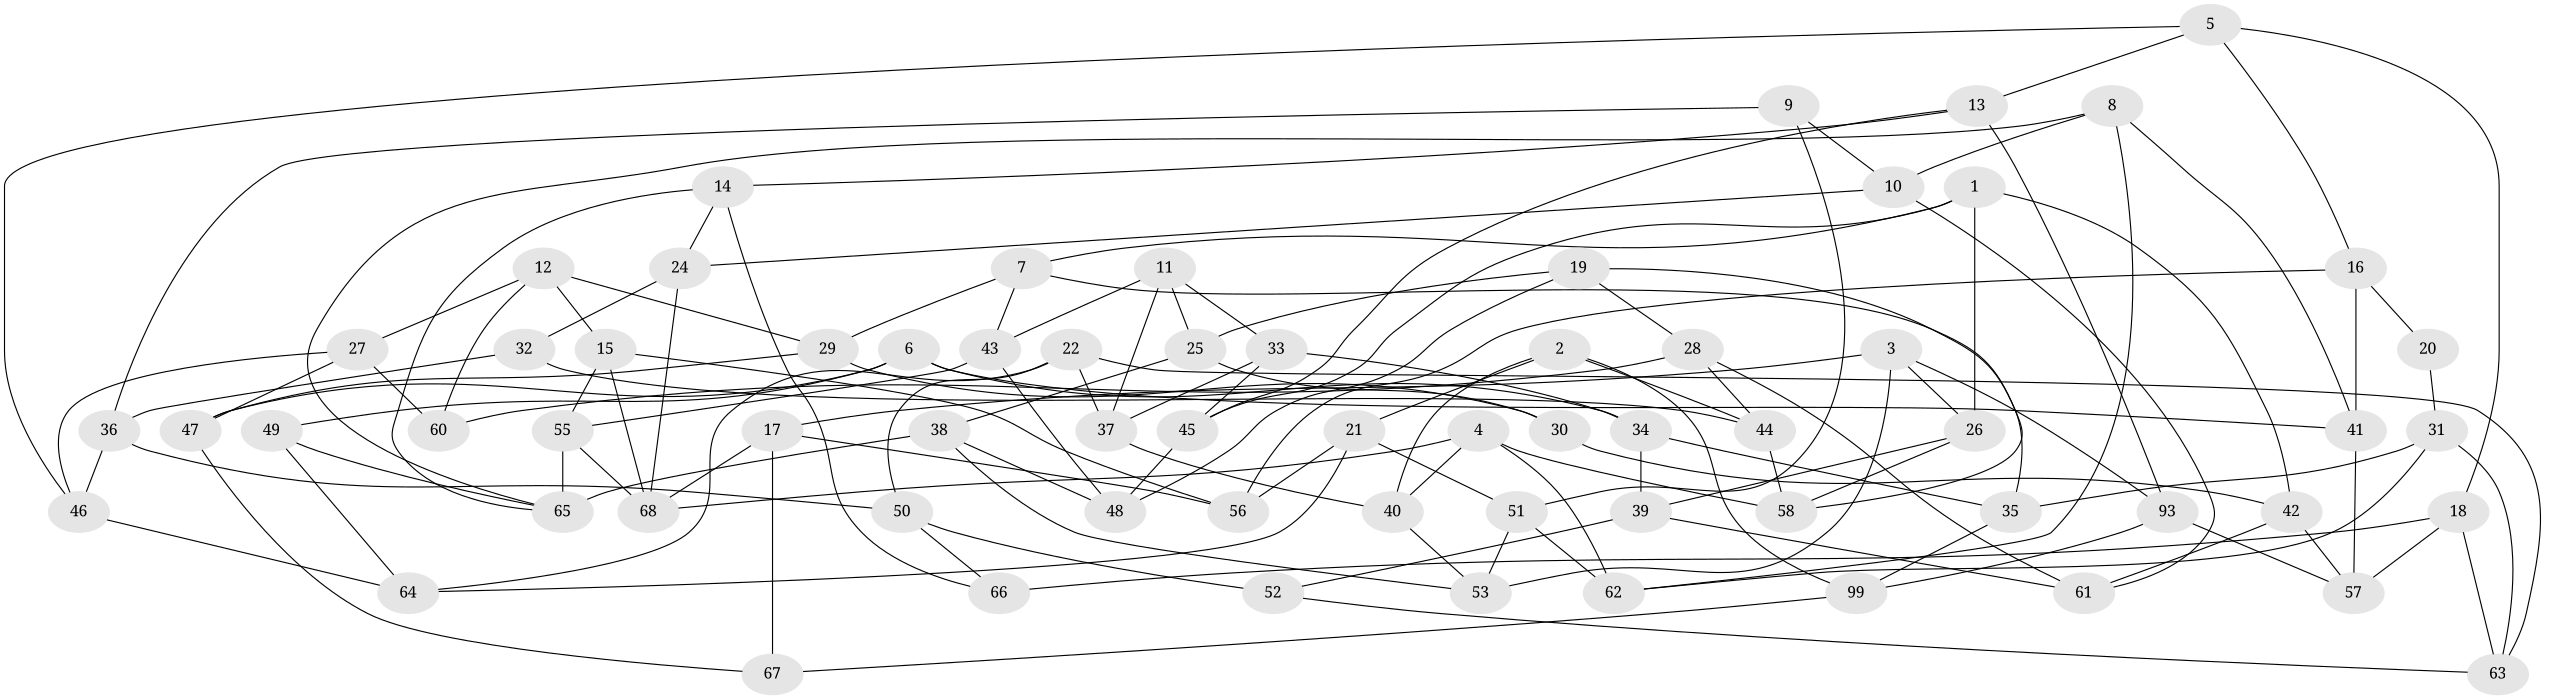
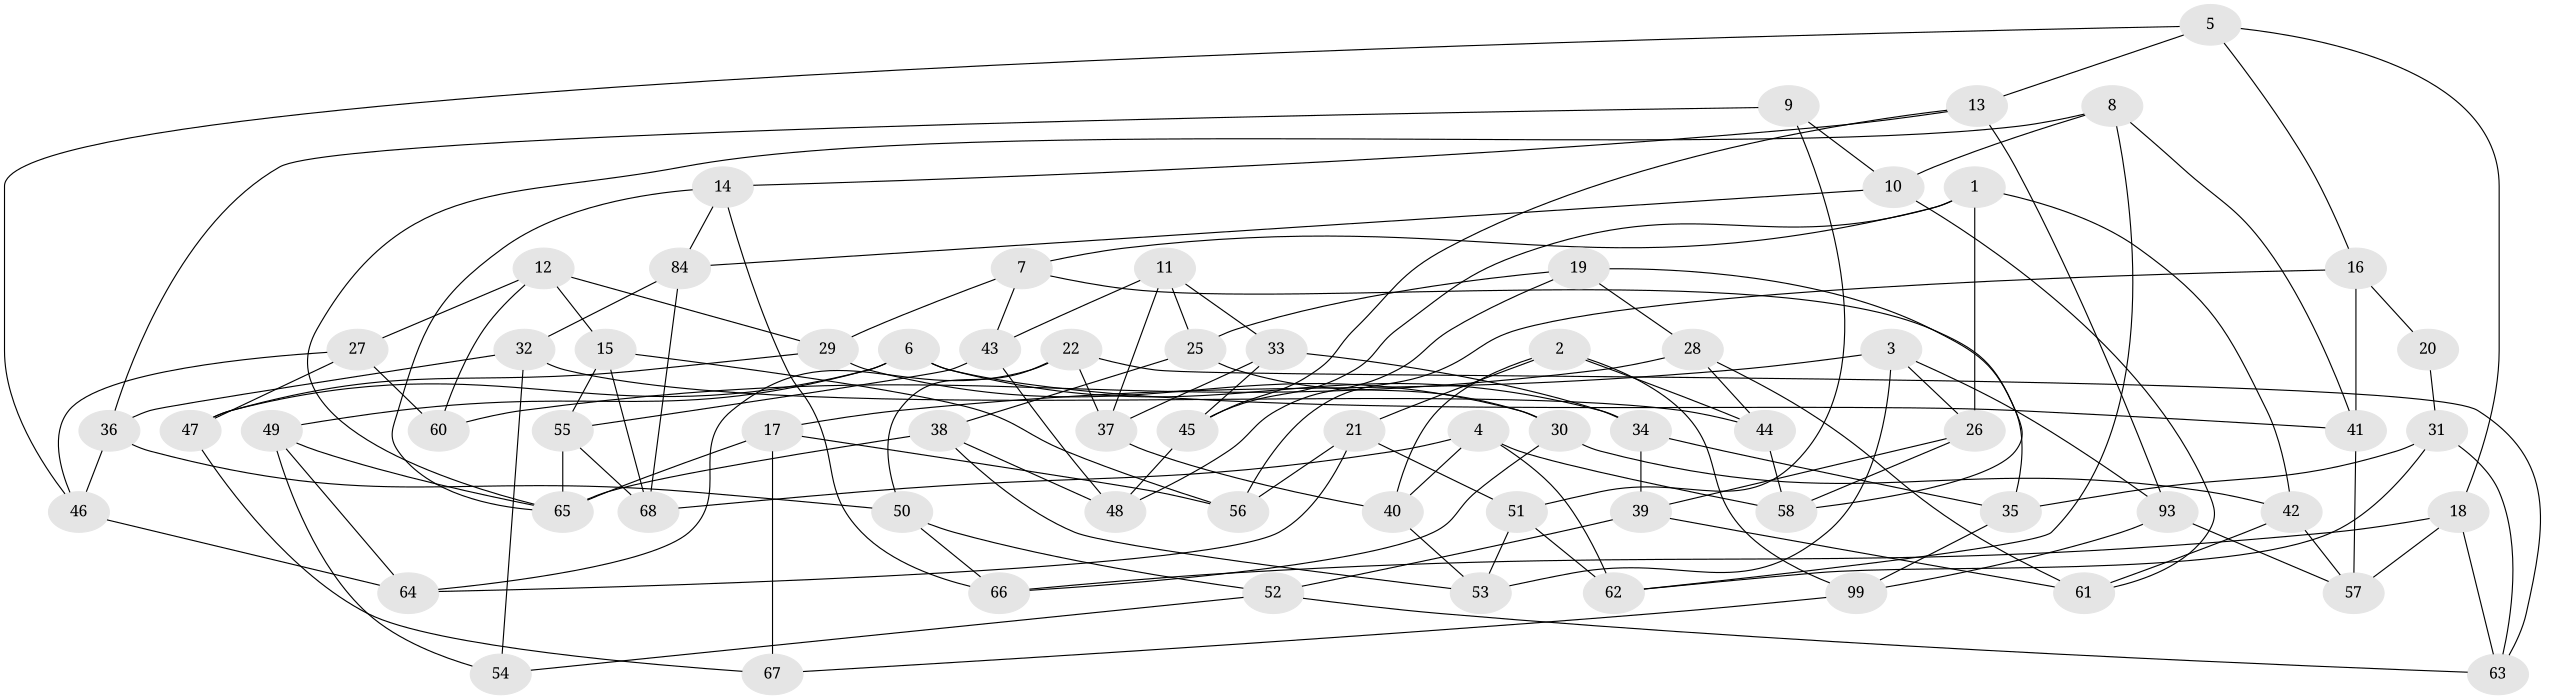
node "24": label "24" -> "84"
edge "17" -- "68": now "17" -- "65"
edge "30" -- "66": added
node "54": added
